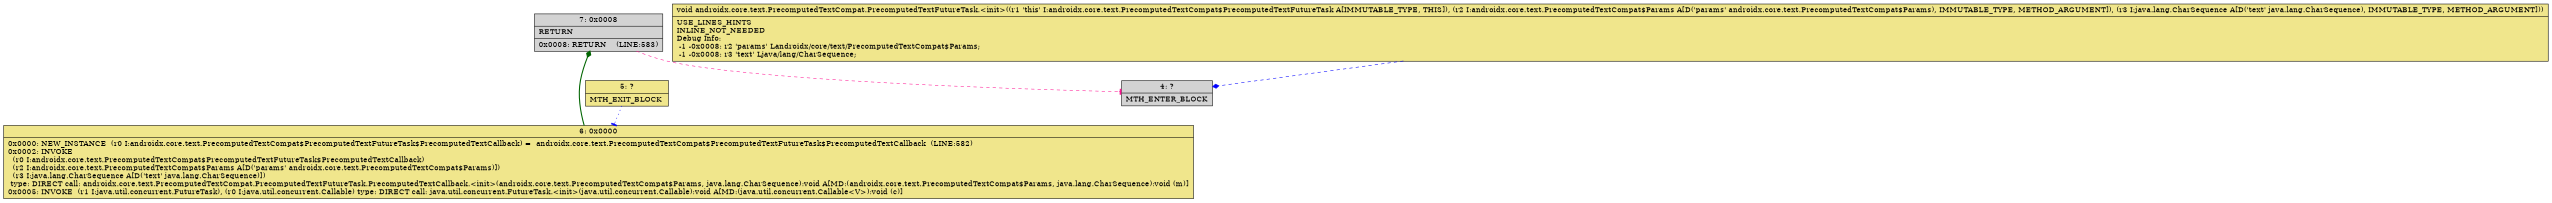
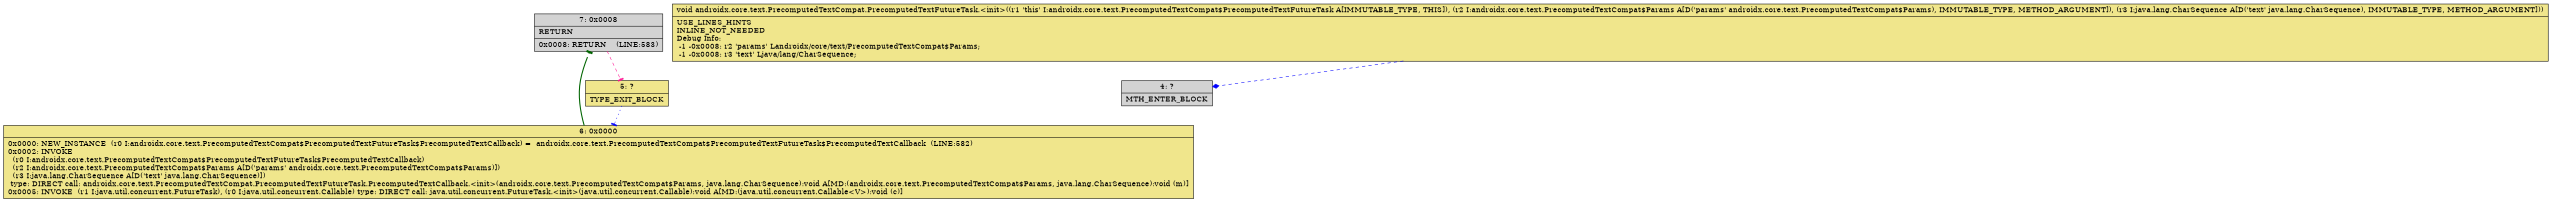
edge "7: 0x0008" -> "4: ?": now "7: 0x0008" -> "5: ?"
edge "6: 0x0000" -> "7: 0x0008": arrowhead diamond -> tee
node "5: ?": text "MTH_EXIT_BLOCK" -> "TYPE_EXIT_BLOCK"
